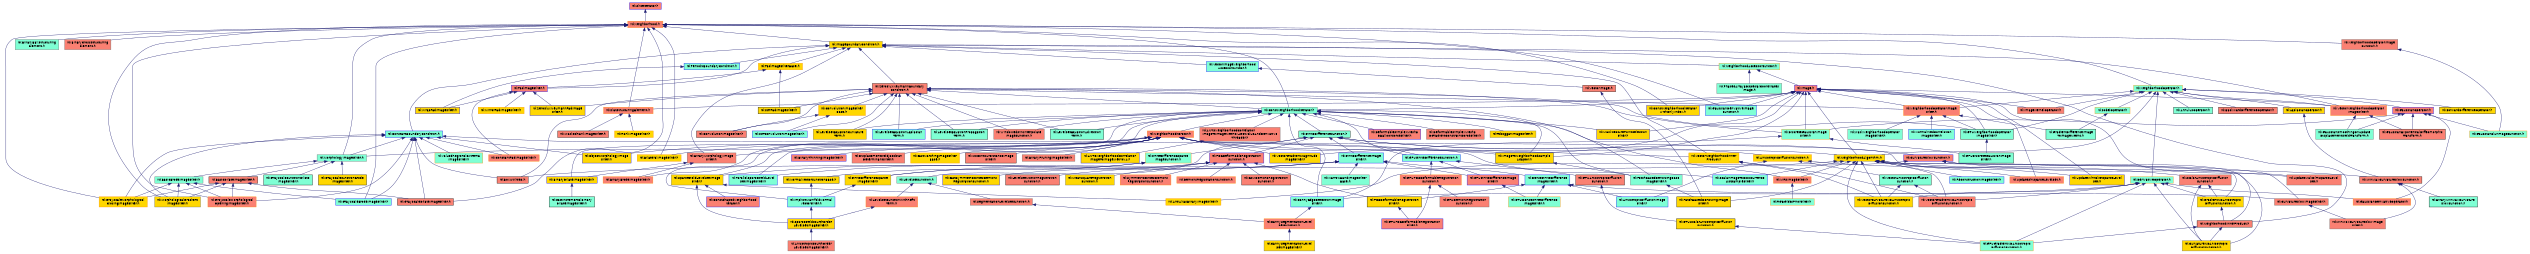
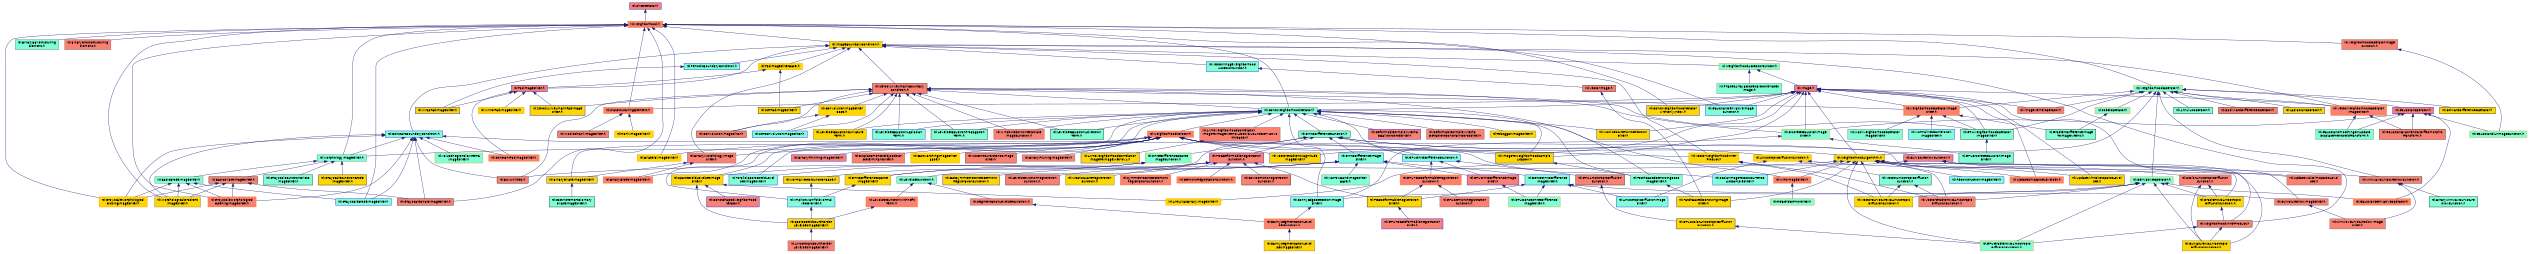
edge "itkMinMaxCurvatureFlowFunction.h" -> "itkLaplacianOperator.h": now "itkMinMaxCurvatureFlowFunction.h" -> "itkNeighborhoodOperator.h"
node "itkObjectMorphologyImage Filter.h": removed
edge "itkGPUPDEDeformableRegistration Filter.h" -> "itkGPUPDEDeformableRegistration Function.h": now "itkPDEDeformableRegistration Filter.h" -> "itkGPUPDEDeformableRegistration Function.h"
